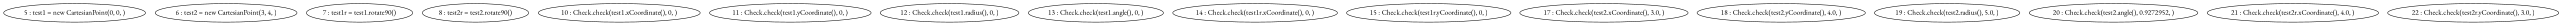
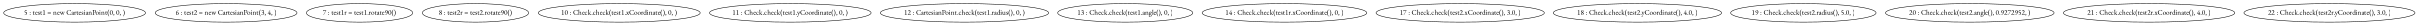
node "12 : Check.check(test1.radius(), 0, )": label "12 : Check.check(test1.radius(), 0, )" -> "12 : CartesianPoint.check(test1.radius(), 0, )"
node "15 : Check.check(test1r.yCoordinate(), 0, )": removed
